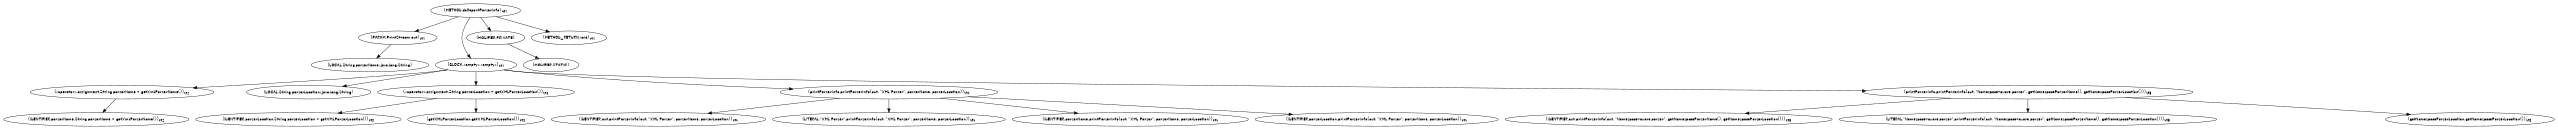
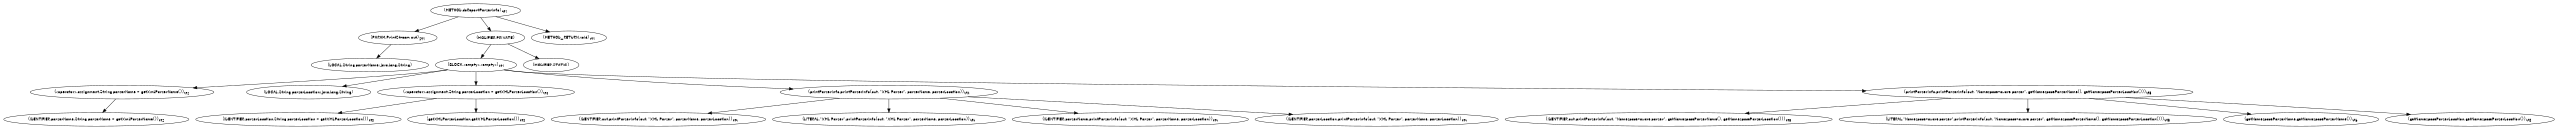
edge "(METHOD,doReportParserInfo)" -> "(BLOCK,<empty>,<empty>)": now "(MODIFIER,PRIVATE)" -> "(BLOCK,<empty>,<empty>)"
node "(PARAM,PrintStream out)": text "491" -> "291"
node "(getNamespaceParserName,getNamespaceParserName())": added
